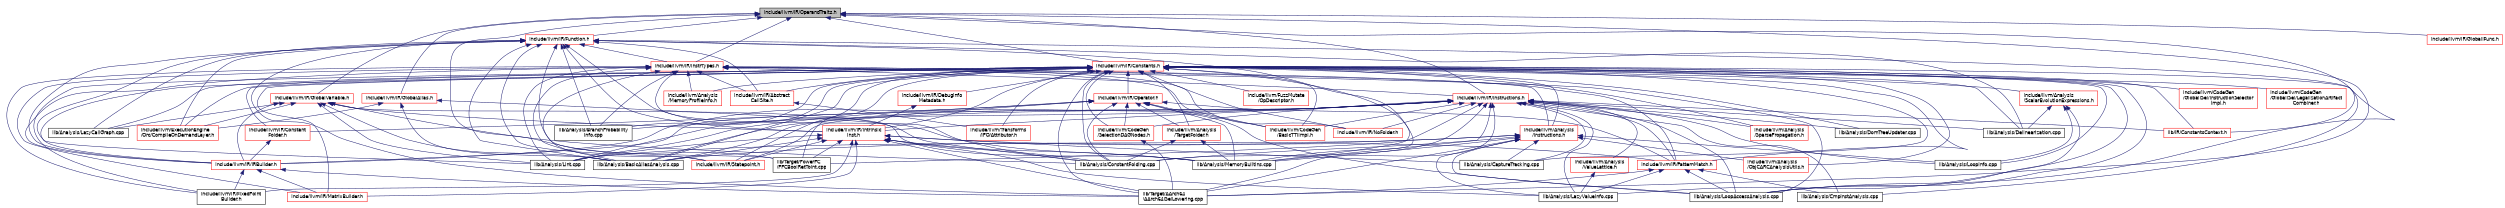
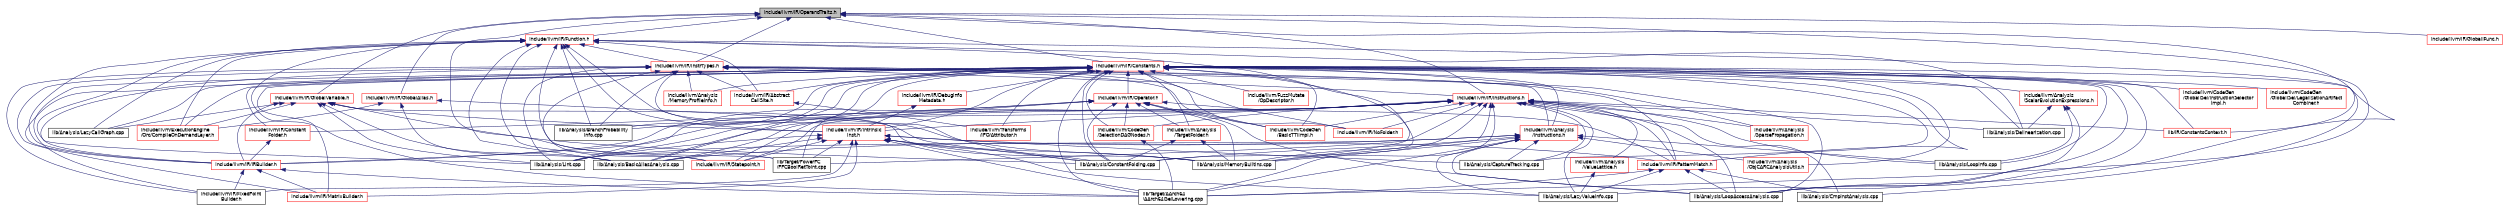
edge "lib/Analysis/BasicAliasAnalysis.cpp" -> "include/llvm/IR/InstrTypes.h": removed
node "lib/Analysis/DomTreeUpdater.cpp": removed
